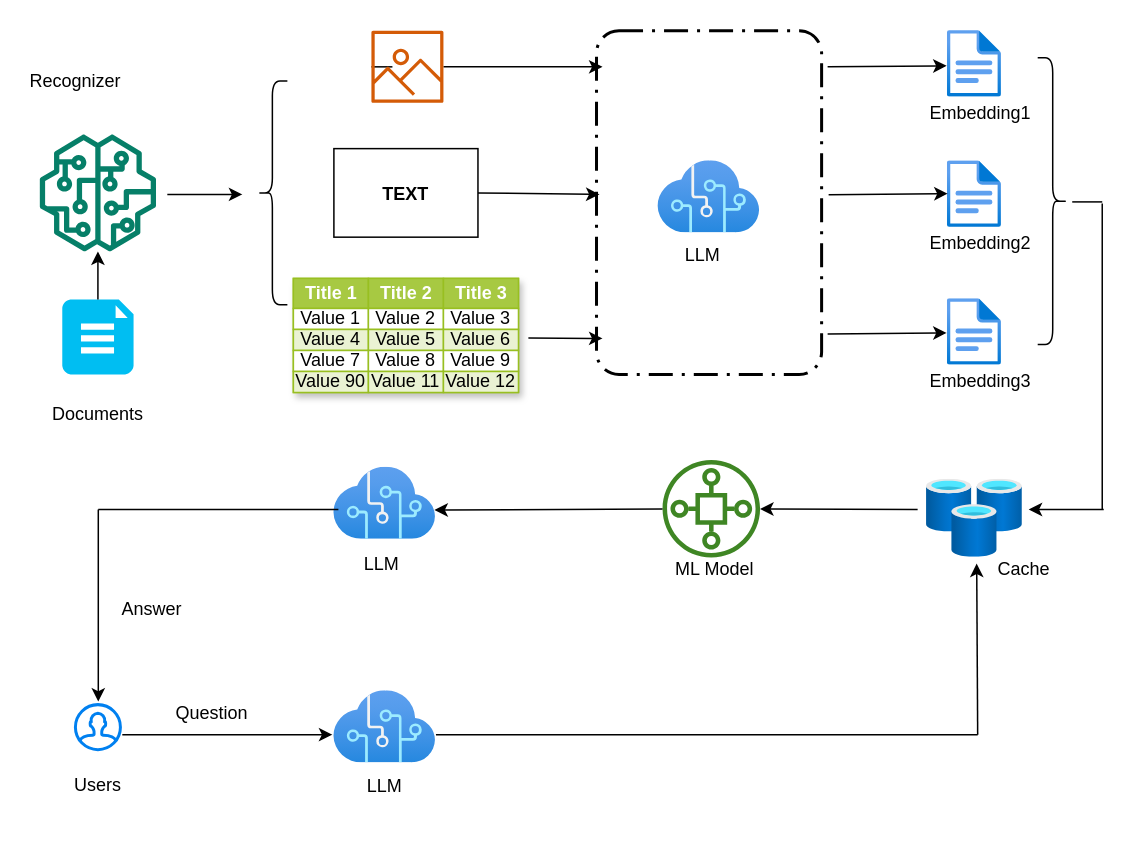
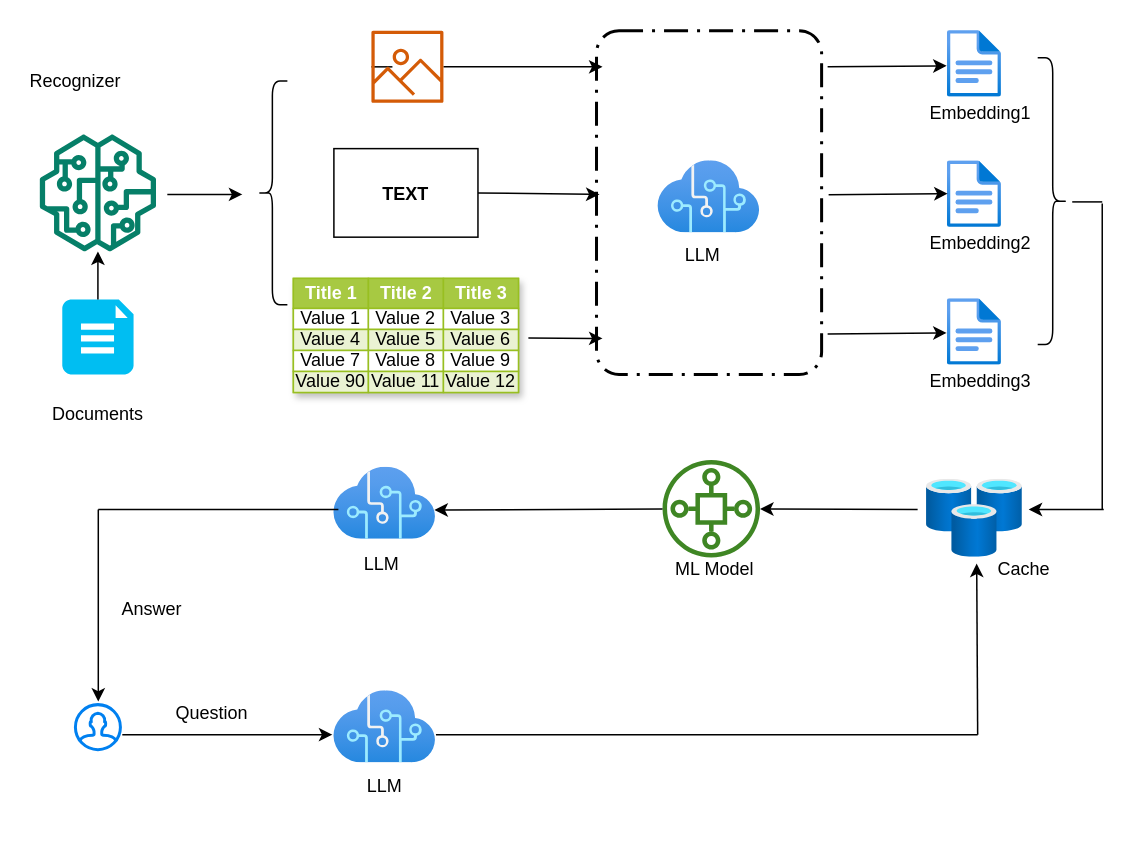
node "Users": removed
